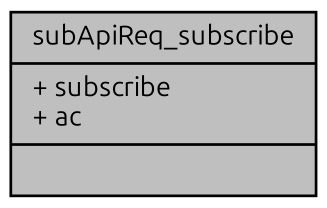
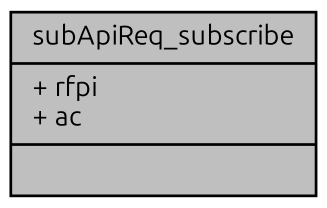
node "subApiReq_subscribe": text "+ subscribe" -> "+ rfpi"
